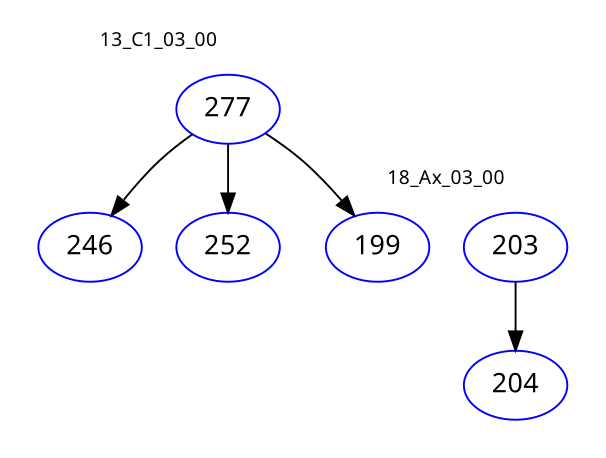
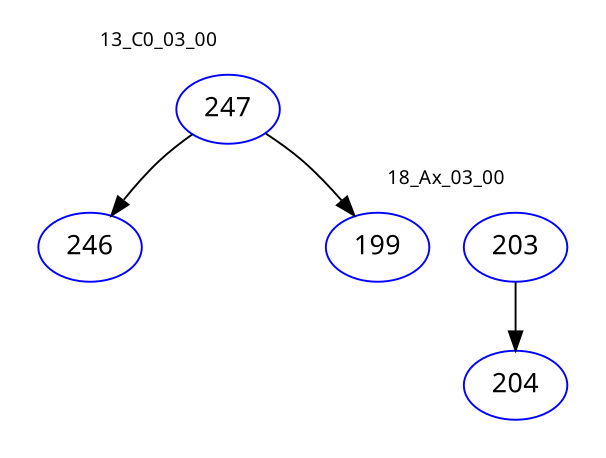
cluster "13_C1_03_00": label "13_C1_03_00" -> "13_C0_03_00"
node "277": label "277" -> "247"
node "252": removed
